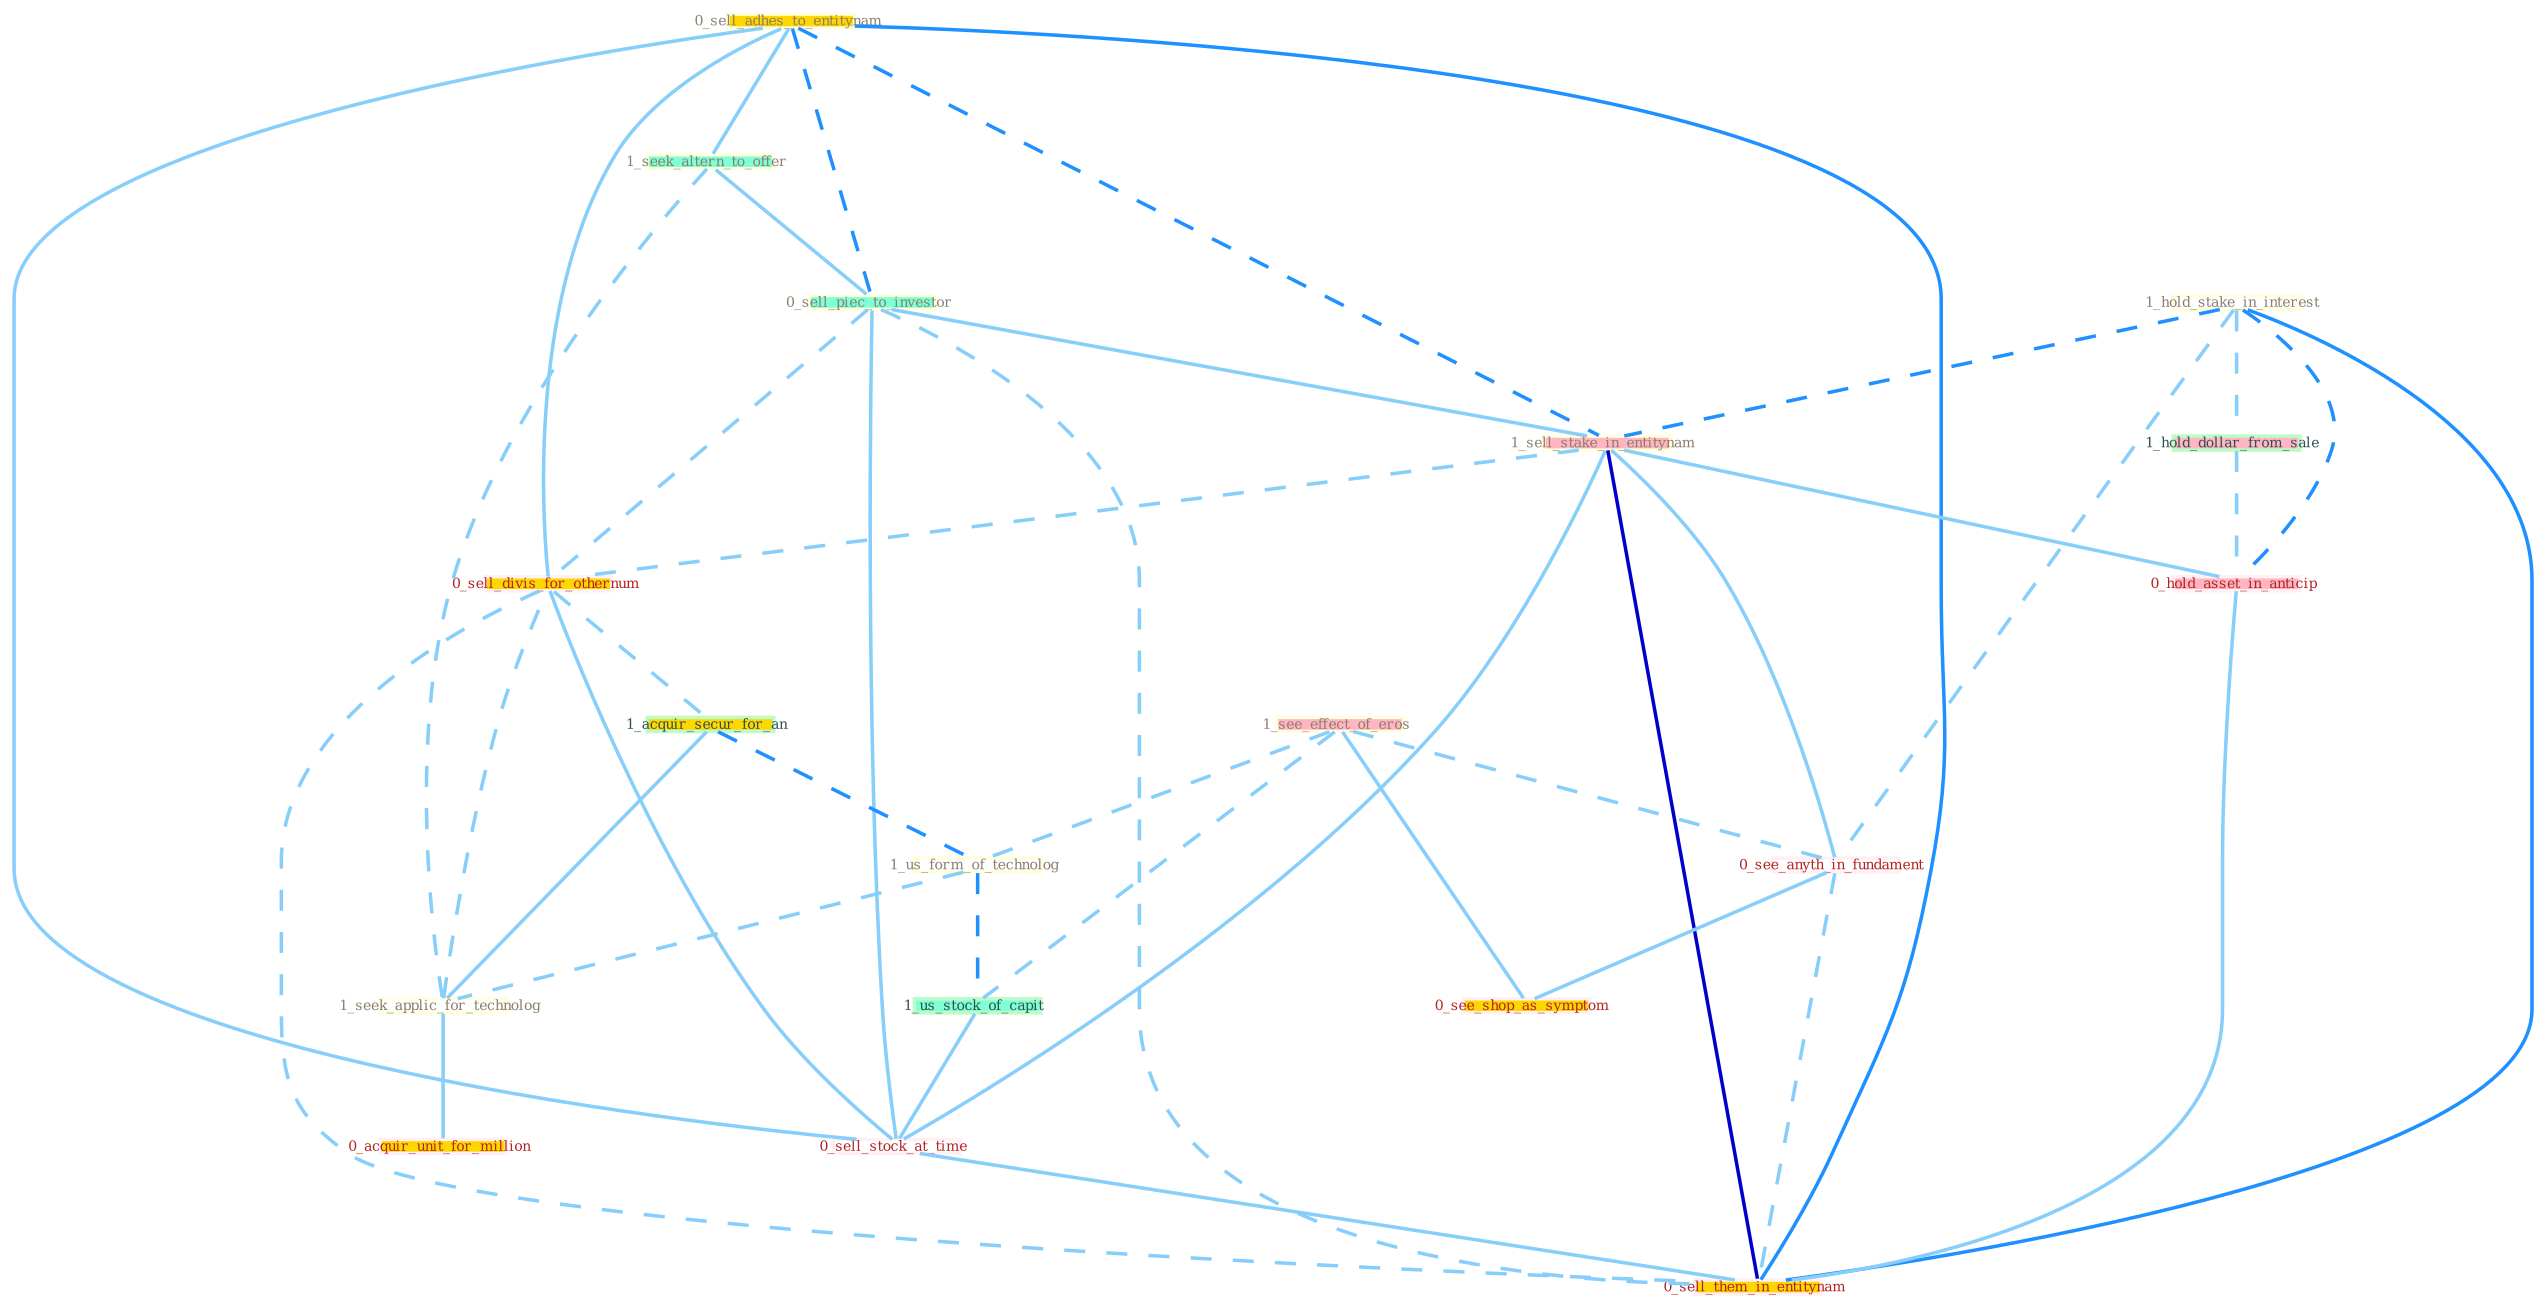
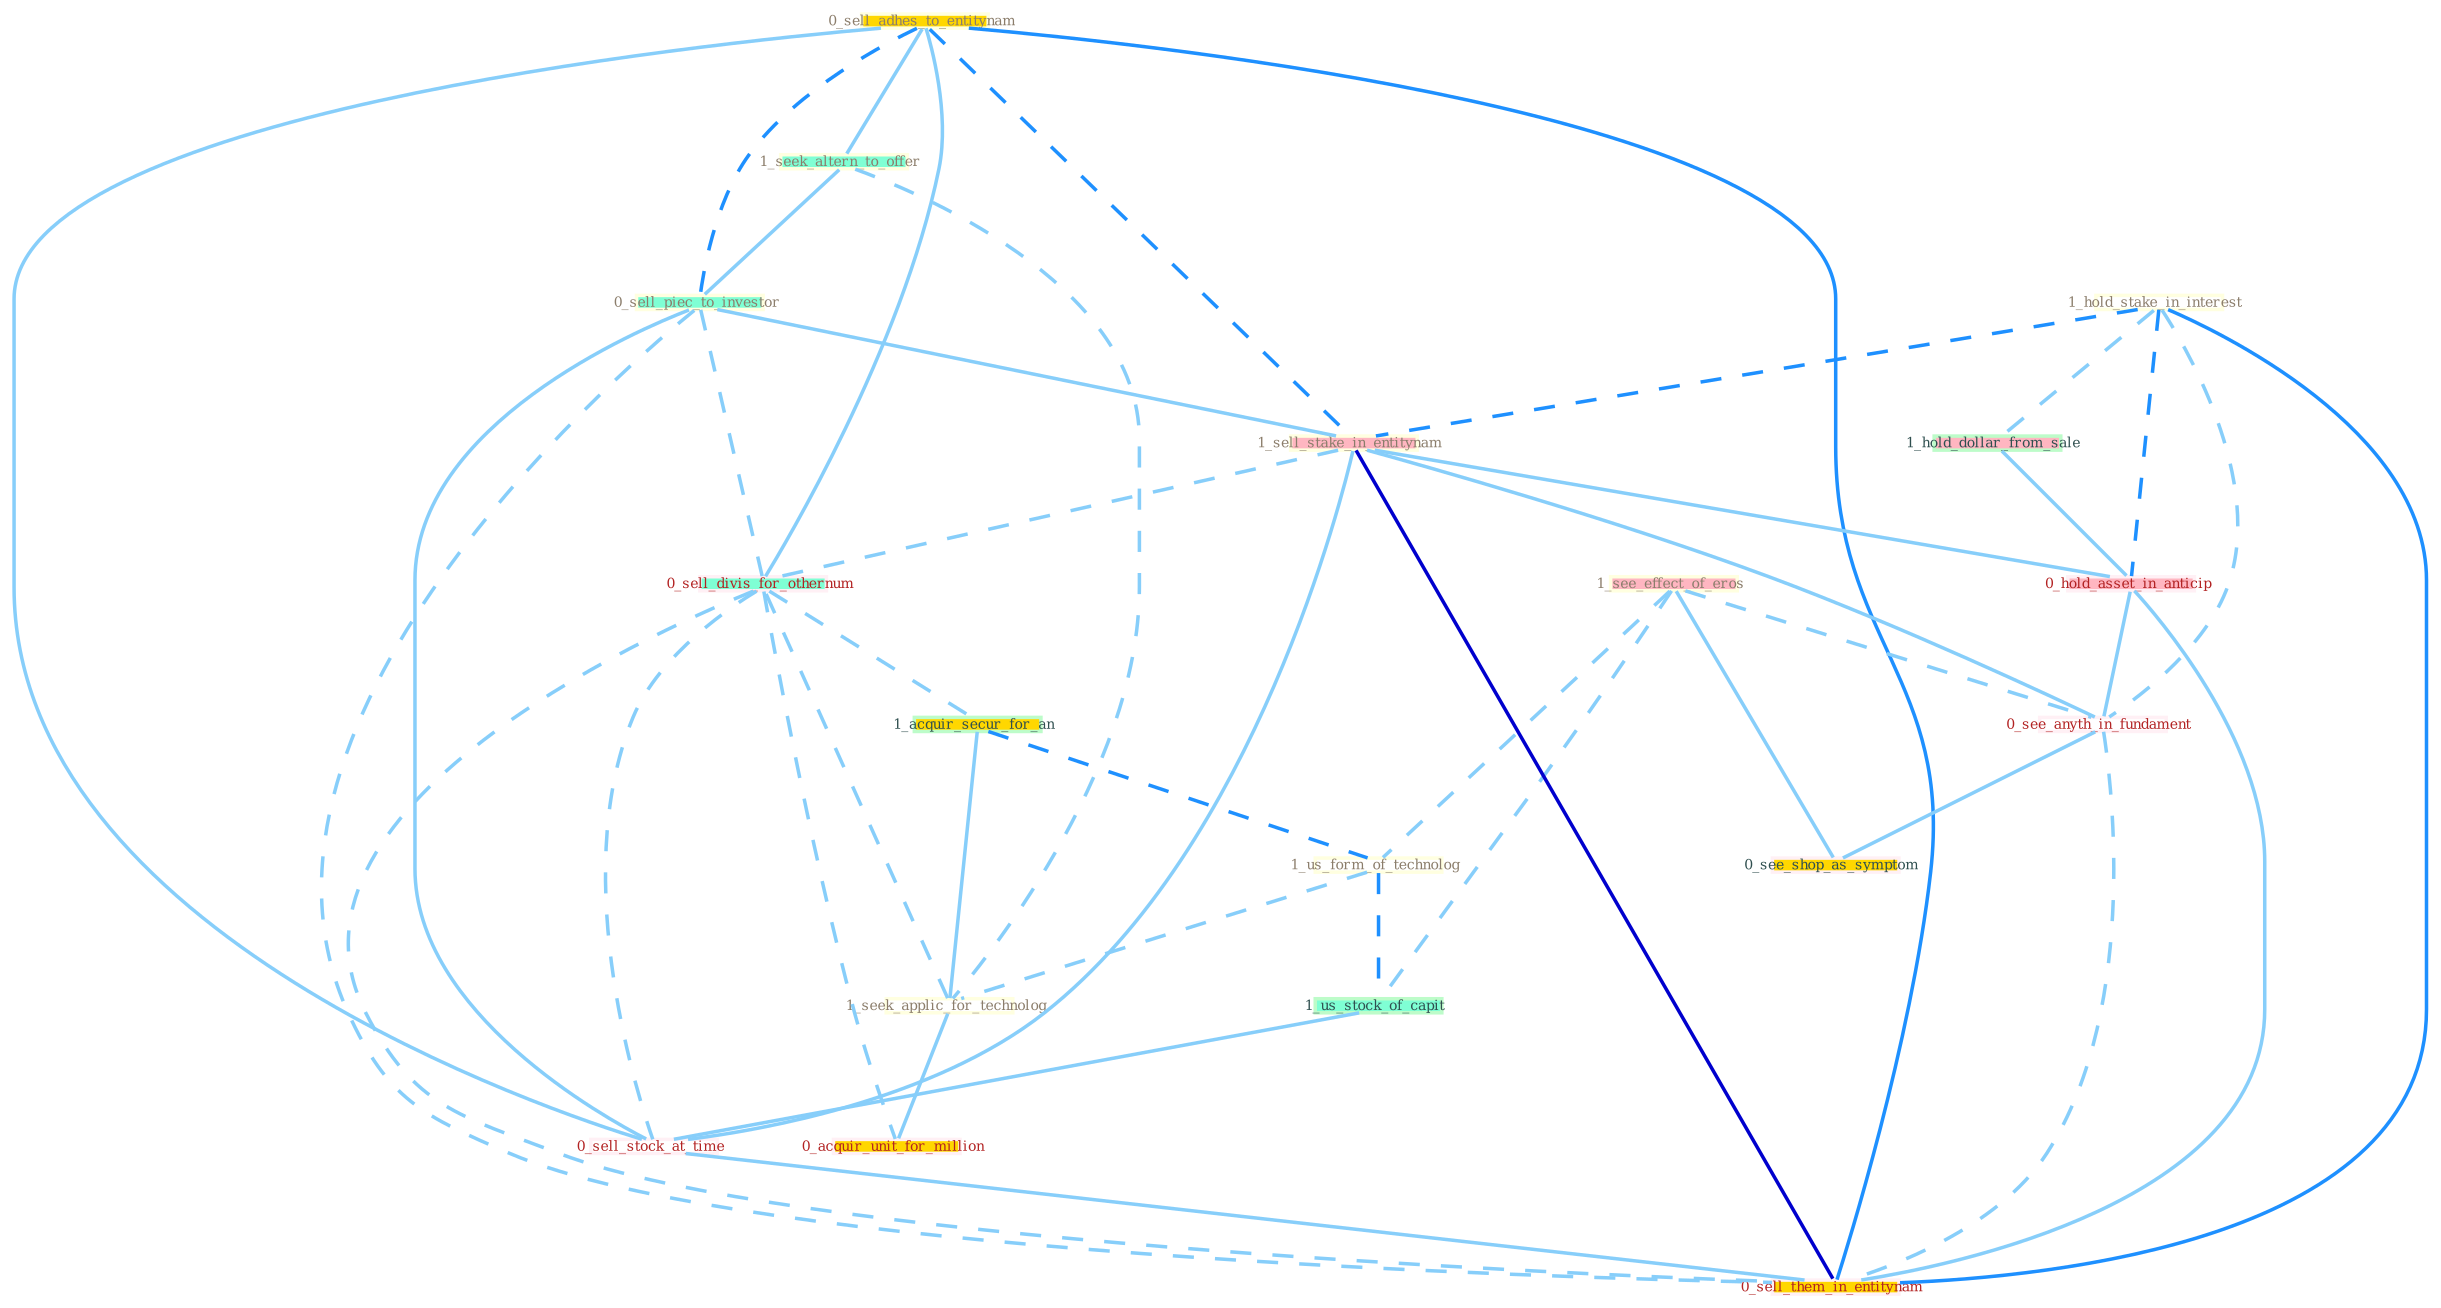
edge "1_hold_dollar_from_sale" -- "0_hold_asset_in_anticip": style dashed -> solid
node "0_sell_divis_for_othernum": fillcolor gold -> aquamarine
edge "0_hold_asset_in_anticip" -- "0_see_anyth_in_fundament": added
edge "0_sell_divis_for_othernum" -- "0_acquir_unit_for_million": added
edge "0_sell_divis_for_othernum" -- "0_sell_stock_at_time": style solid -> dashed
node "0_see_shop_as_symptom": fontcolor #b22222 -> #2f4f4f
